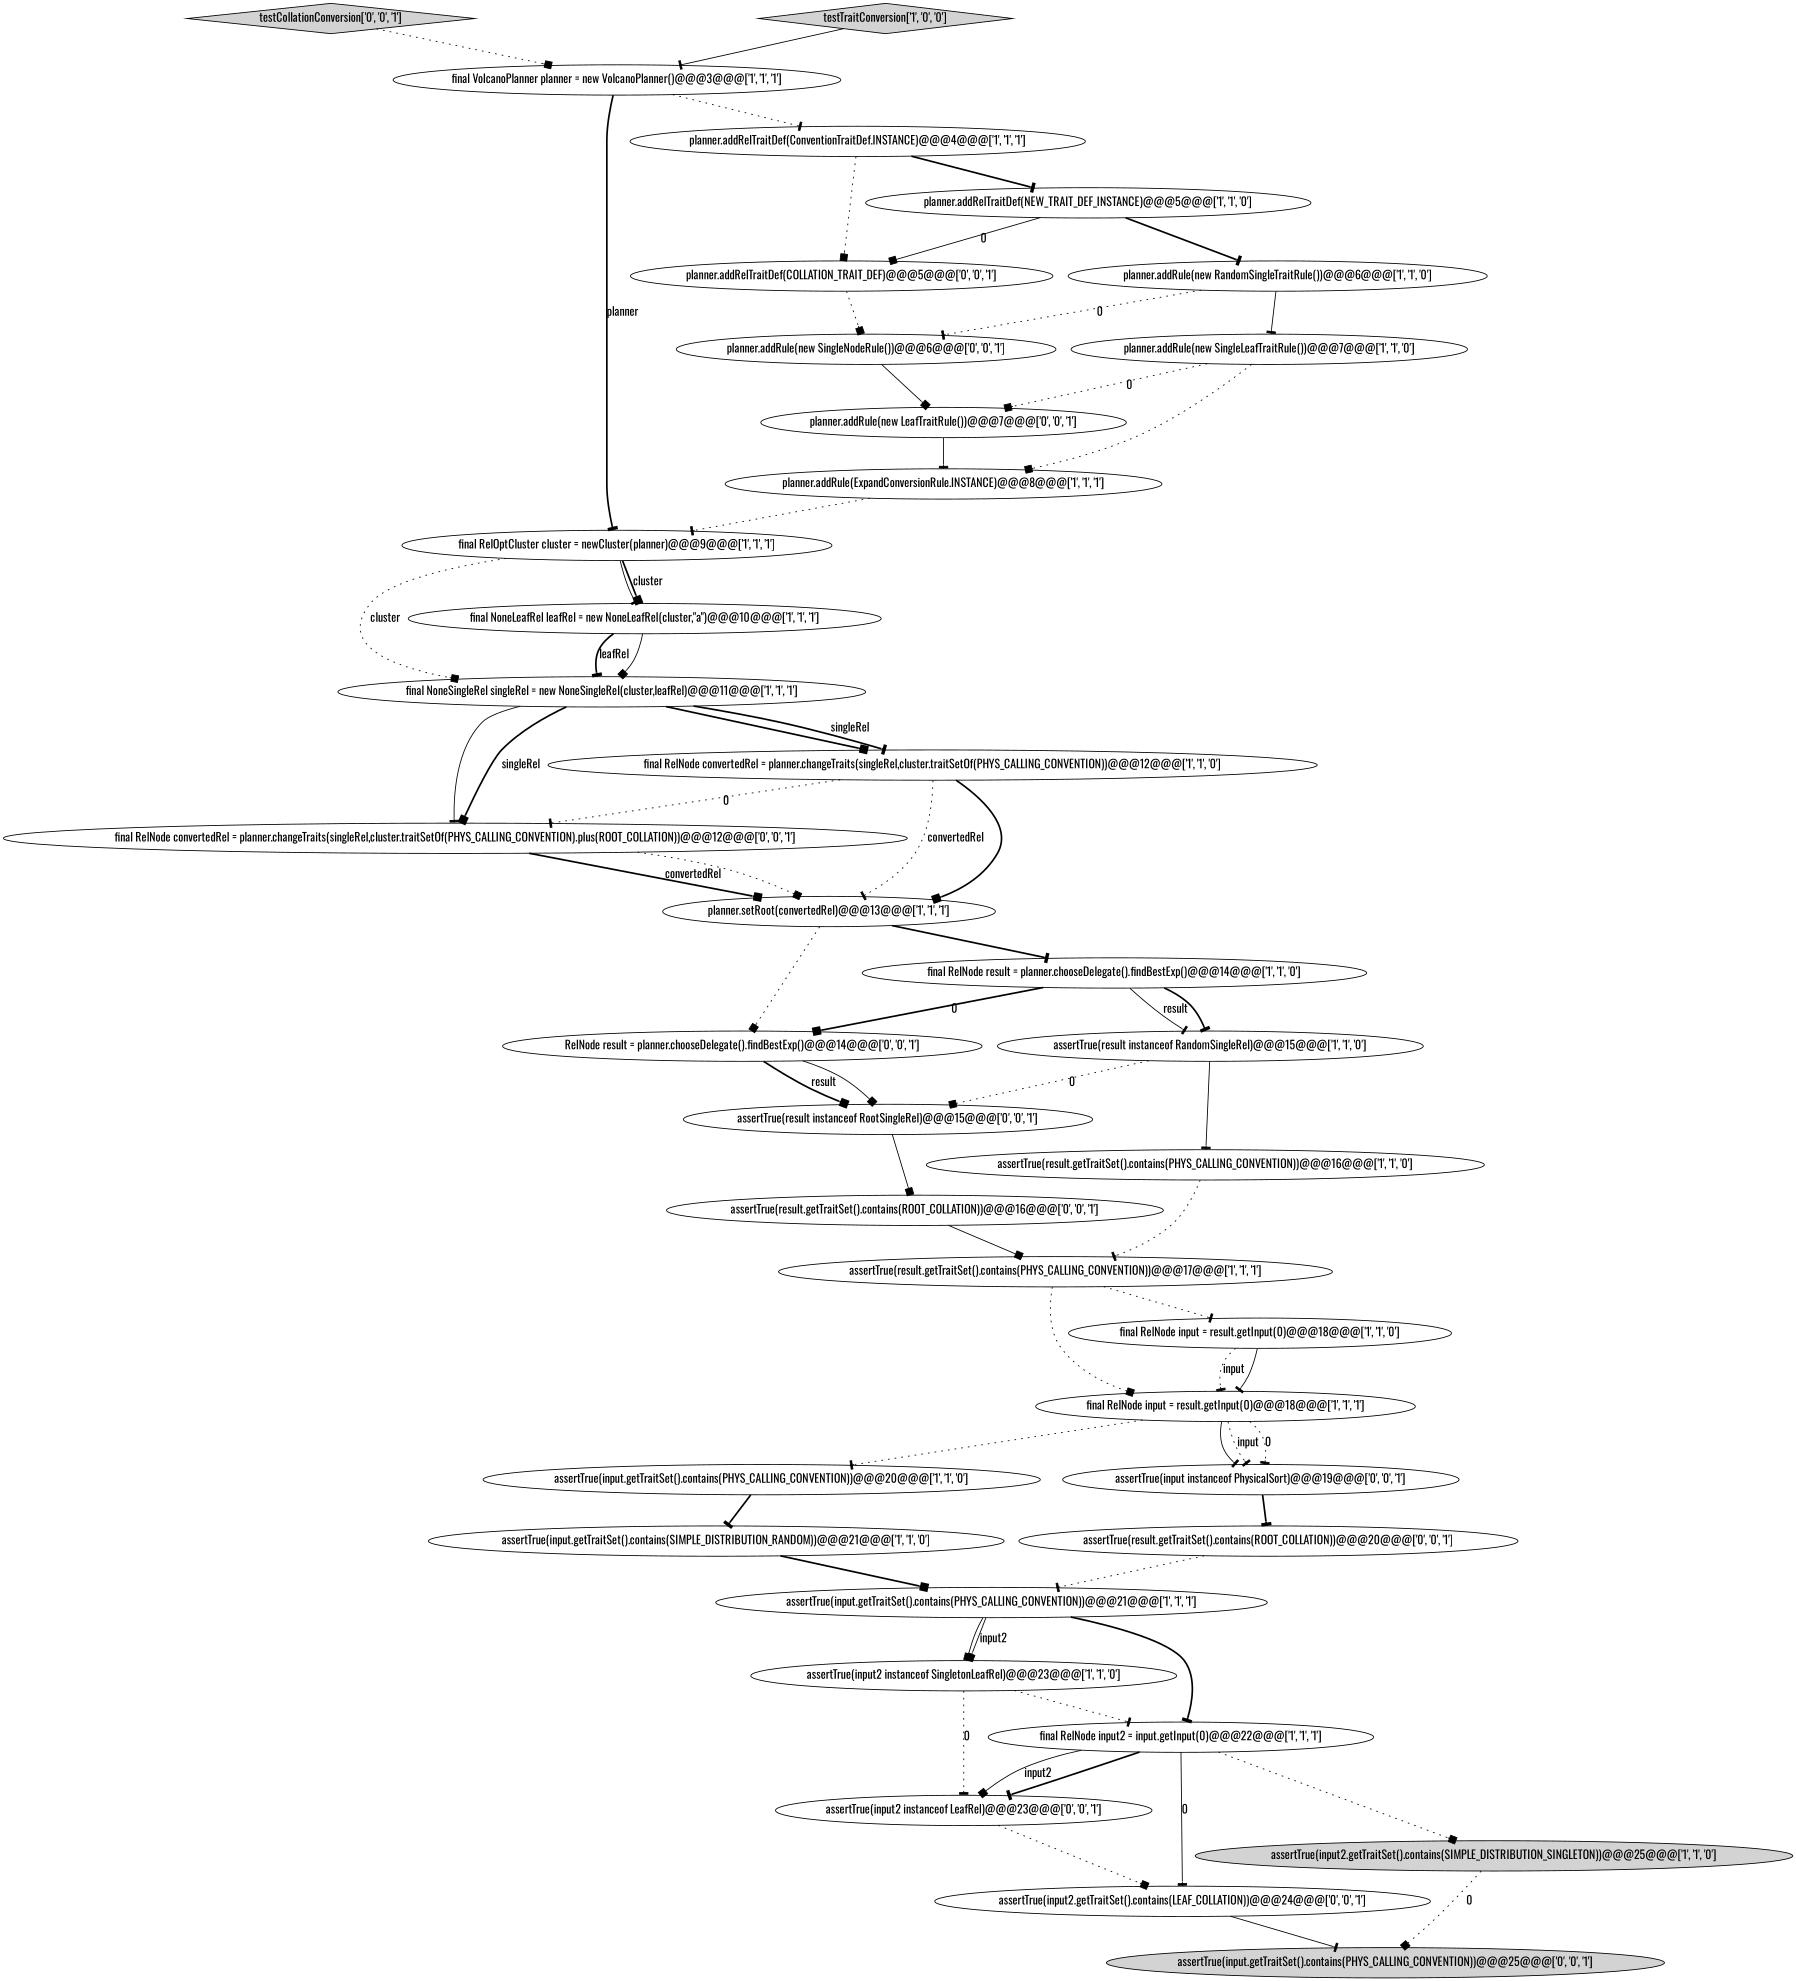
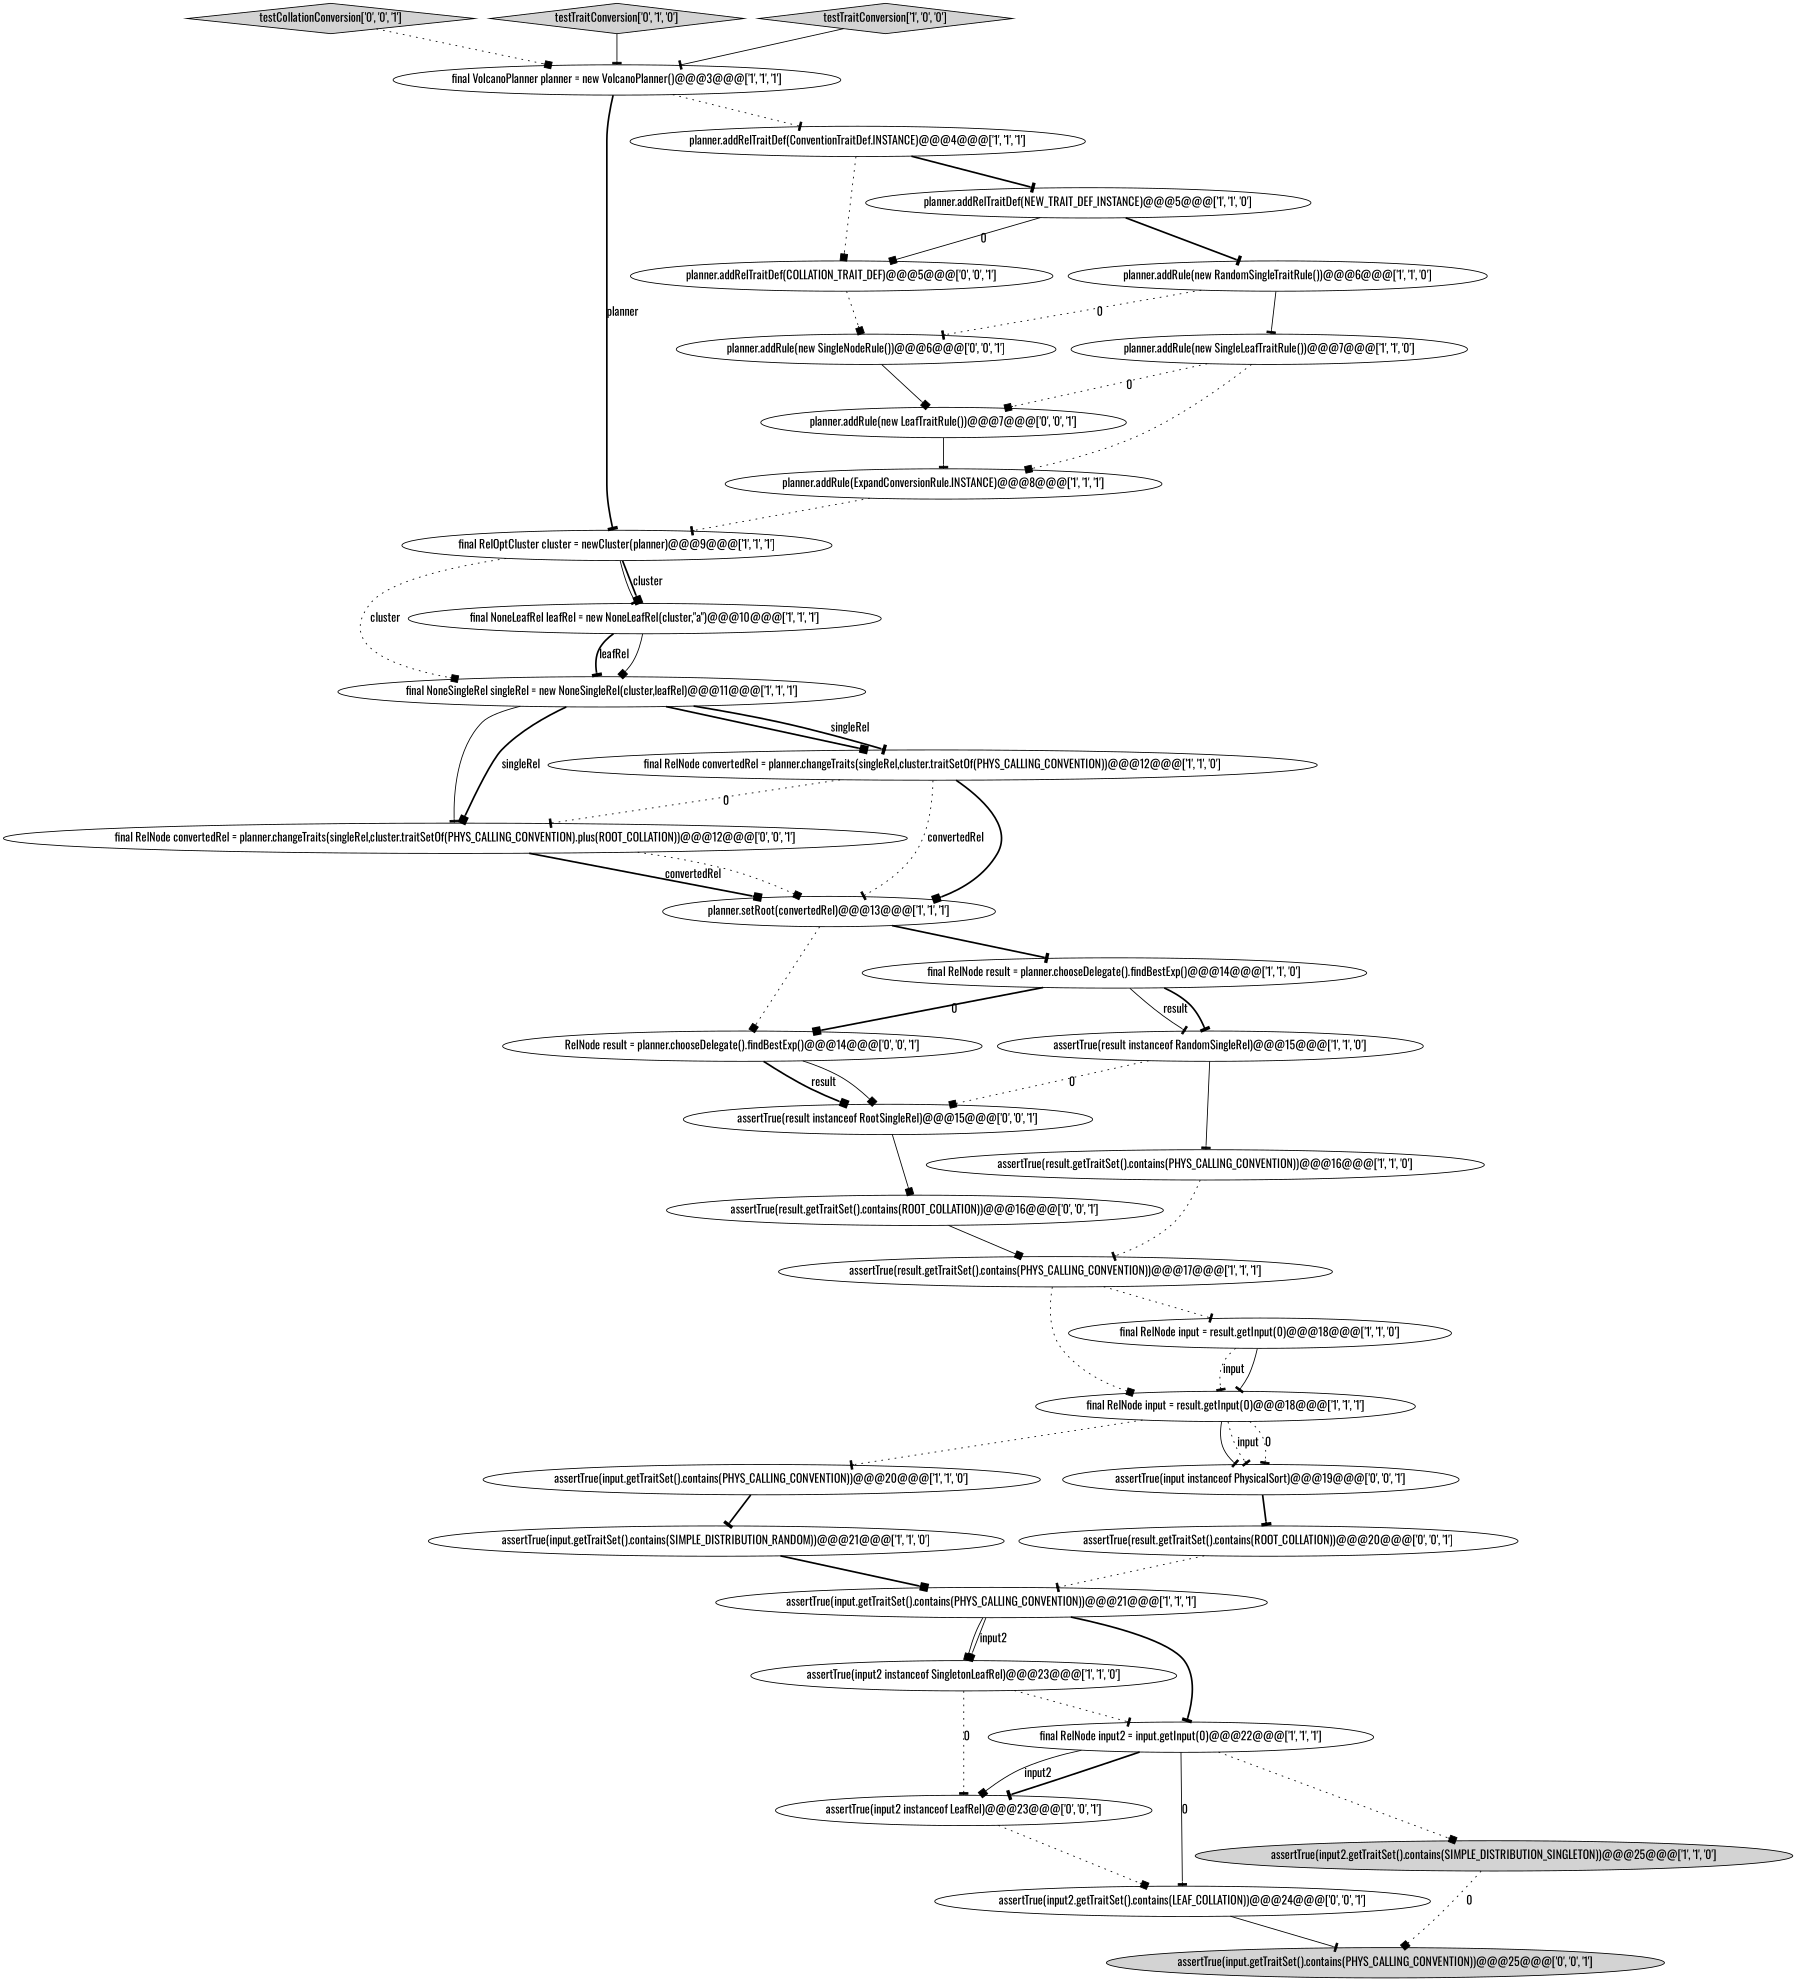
node "testTraitConversion['0', '1', '0']": added
